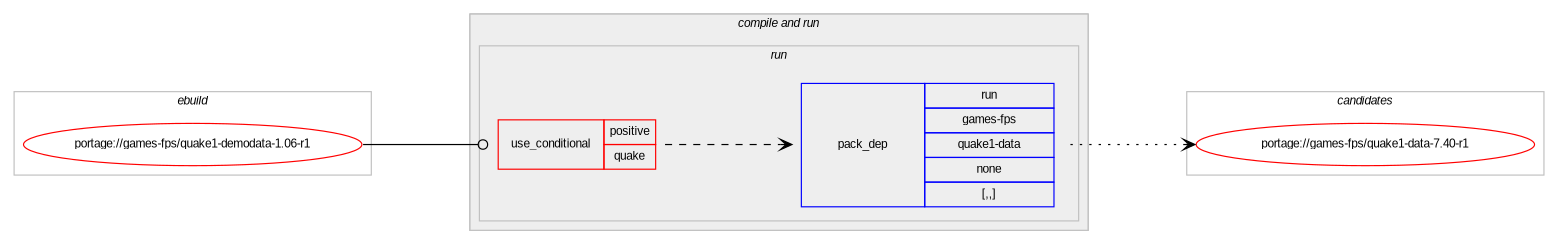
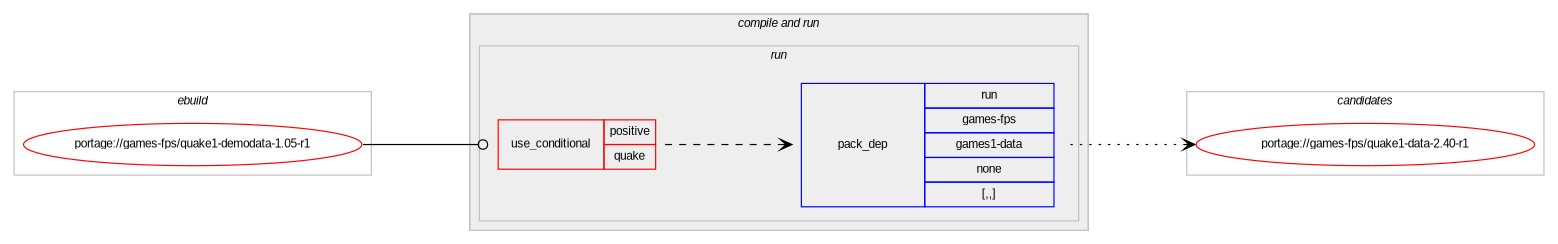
node "portage://games-fps/quake1-demodata-1.06-r1": label "portage://games-fps/quake1-demodata-1.06-r1" -> "portage://games-fps/quake1-demodata-1.05-r1"
node "pack_dep": text "quake1-data" -> "games1-data"
node "portage://games-fps/quake1-data-7.40-r1": label "portage://games-fps/quake1-data-7.40-r1" -> "portage://games-fps/quake1-data-2.40-r1"
